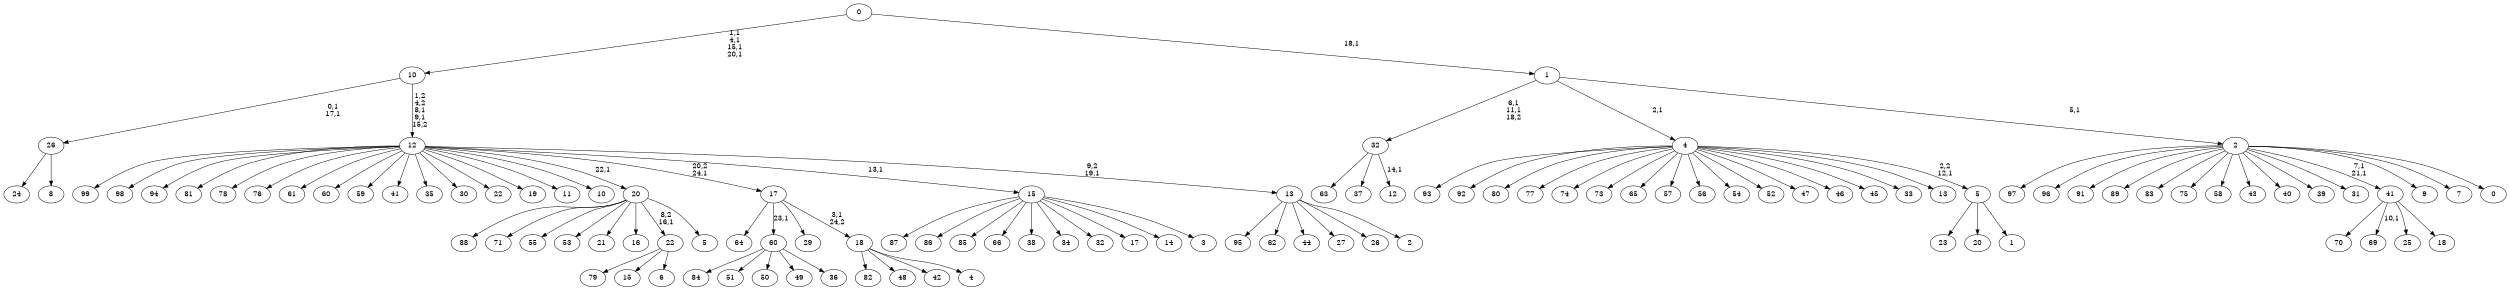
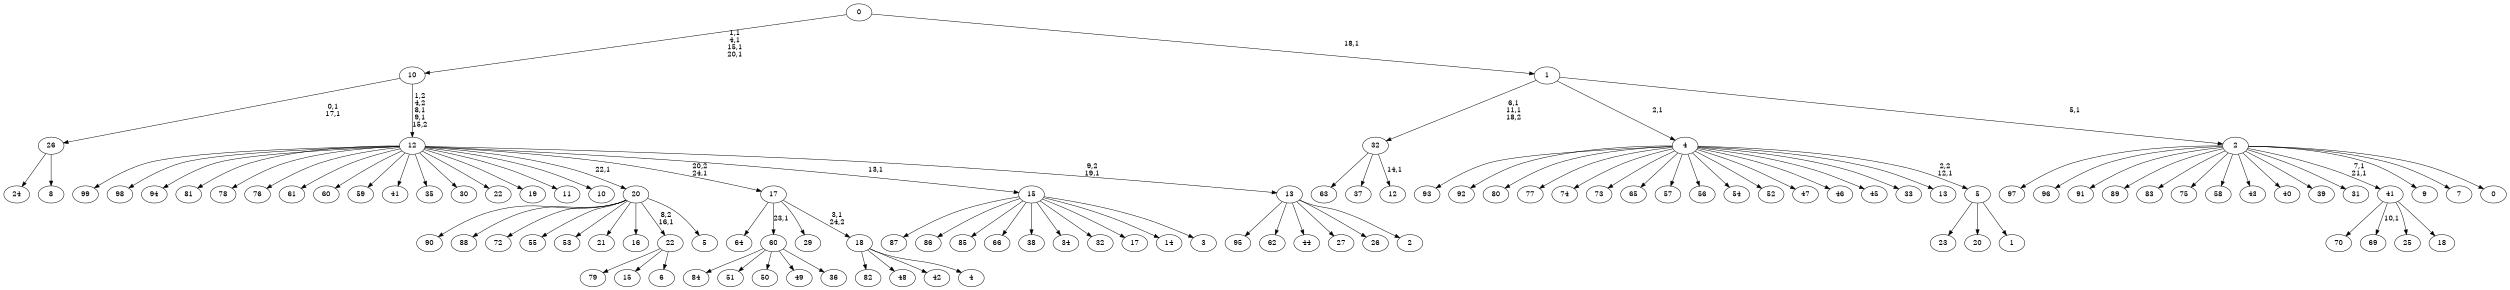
node "90": added
node "71": label "71" -> "72"
